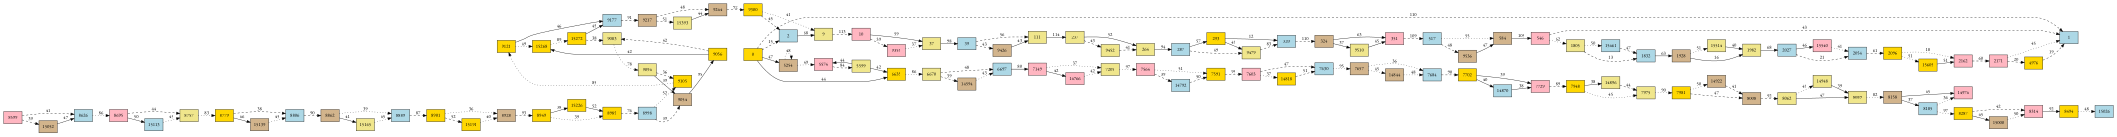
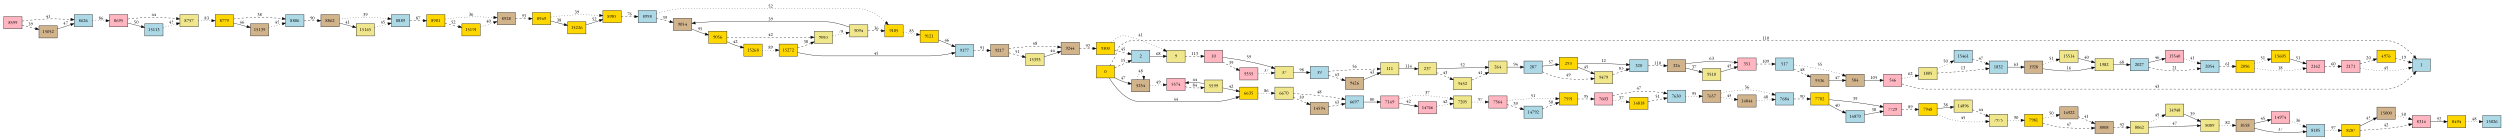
edge "9121" -> "15268": removed, label "49"
edge "14594" -> "6697": style dotted -> dashed
edge "8185" -> "14974": reversed
